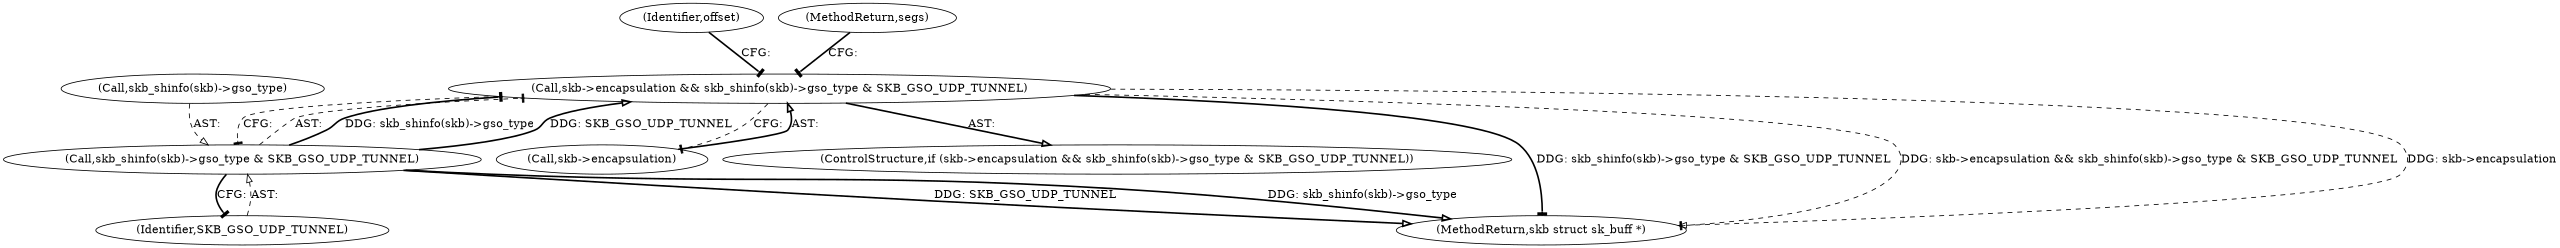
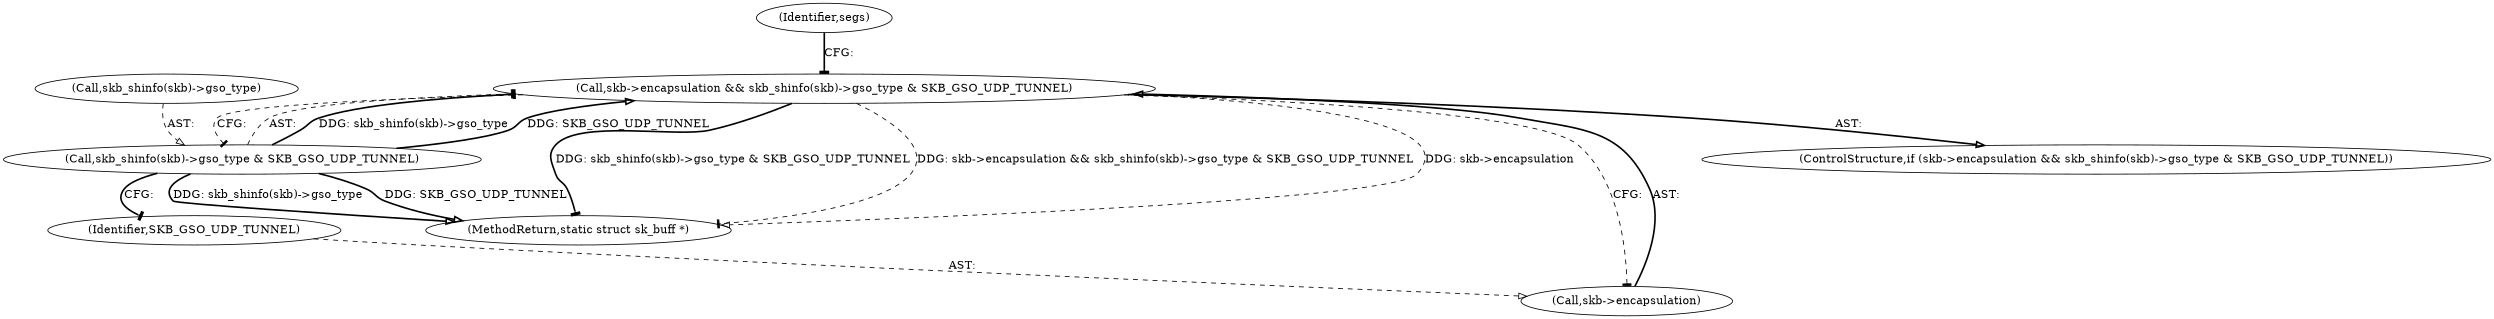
node "(Identifier,offset)": removed
node "(MethodReturn,segs)": label "(MethodReturn,segs)" -> "(Identifier,segs)"
edge "(Identifier,SKB_GSO_UDP_TUNNEL)" -> "(Call,skb_shinfo(skb)->gso_type & SKB_GSO_UDP_TUNNEL)": now "(Identifier,SKB_GSO_UDP_TUNNEL)" -> "(Call,skb->encapsulation)"
node "(MethodReturn,skb struct sk_buff *)": label "(MethodReturn,skb struct sk_buff *)" -> "(MethodReturn,static struct sk_buff *)"
